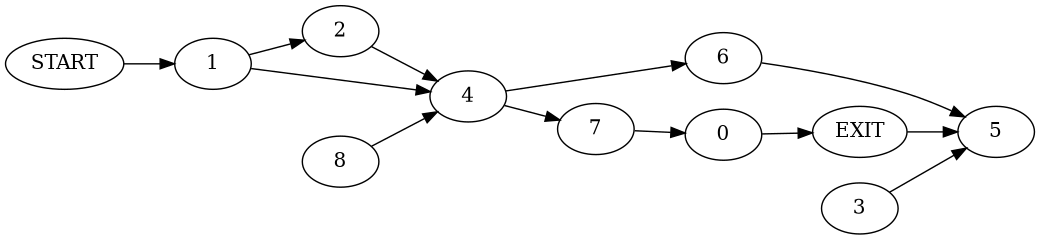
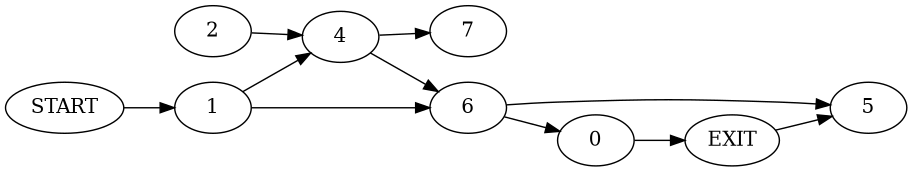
edge "1" -> "2": now "1" -> "6"
edge "7" -> "0": now "6" -> "0"
node "8": removed
node "3": removed
